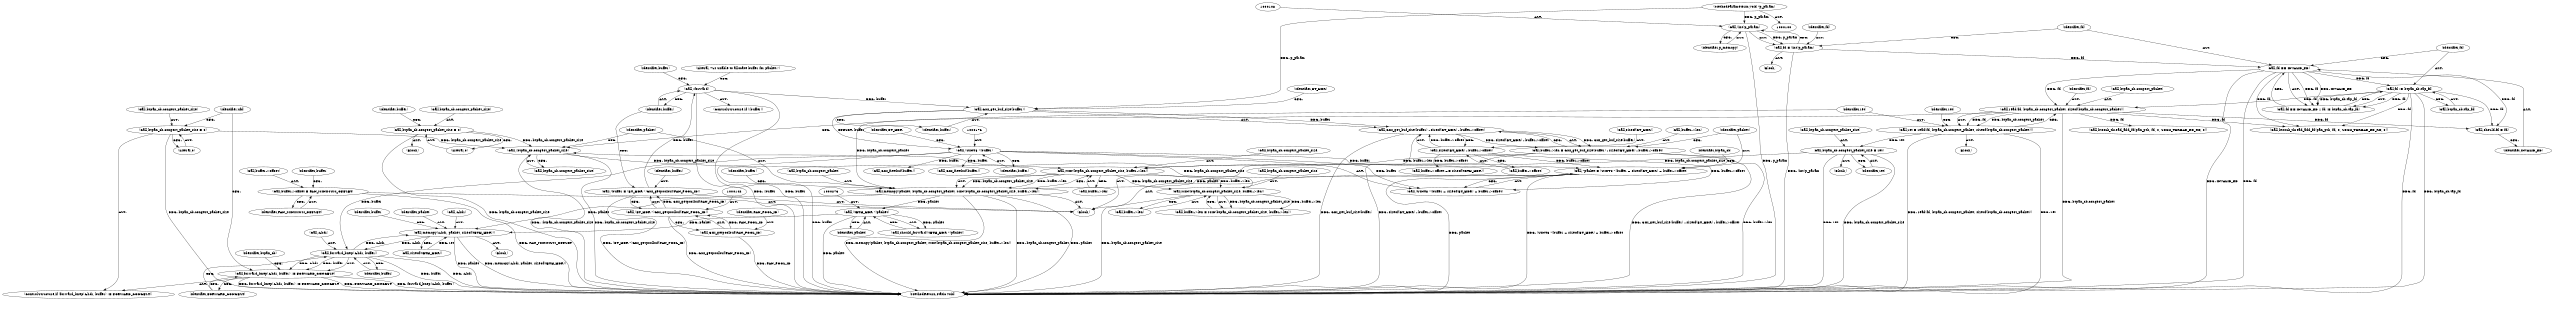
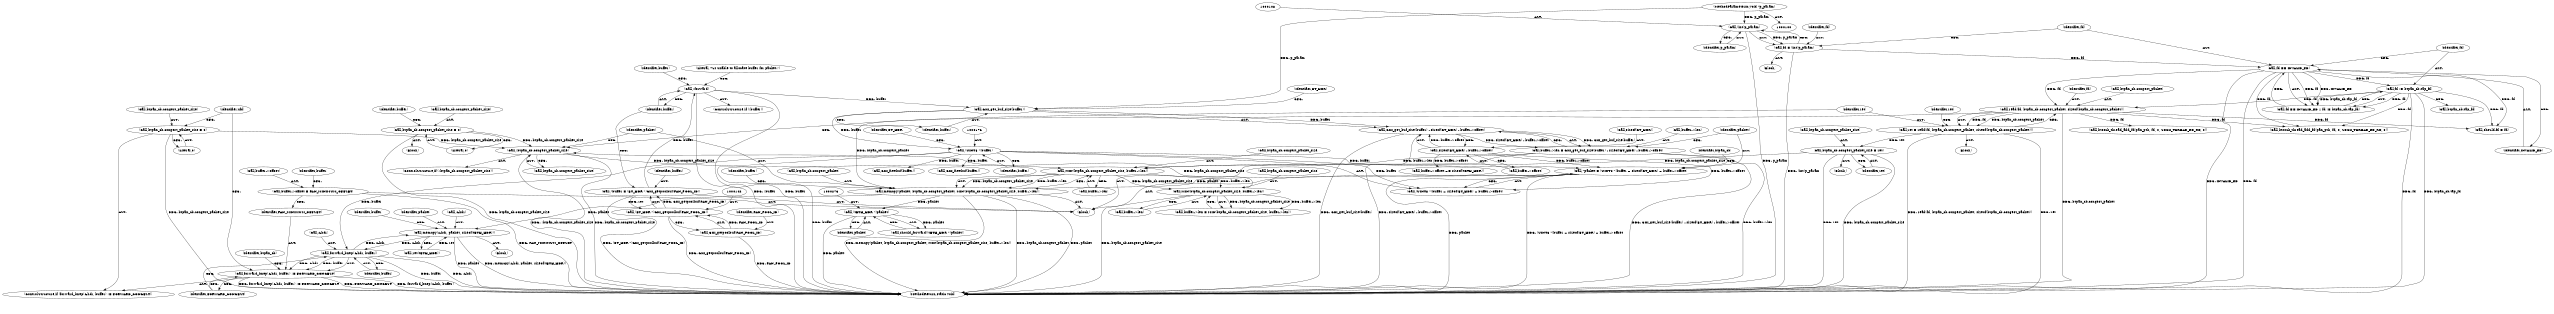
node "(Identifier,p_memcpy)": label "(Identifier,p_memcpy)" -> "(Identifier,p_param)"
edge "(Call,fd == INVALID_FD || fd != btpan_cb.tap_fd)" -> "(Call,fd == INVALID_FD)": label "CFG: " -> "DDG: "
edge "(Call,btpan_cb.tap_fd)" -> "(Call,fd != btpan_cb.tap_fd)": removed, label "AST:"
edge "(Call,GKI_get_buf_size(buffer))" -> "(Call,(UINT8 *)buffer)": label "OFFSET: buffer" -> "DDG: buffer"
edge "(Call,should.fd = fd)" -> "(Identifier,INVALID_FD)": now "(Call,fd == INVALID_FD)" -> "(Identifier,INVALID_FD)"
node "(ControlStructure,if (!btpan_cb.congest_packet_size))": added
edge "(Call,*buffer = (BT_HDR *)GKI_getpoolbuf(PAN_POOL_ID))" -> "(Call,(BT_HDR *)GKI_getpoolbuf(PAN_POOL_ID))": label "CFG: " -> "DDG: ret"
edge "(Identifier,PAN_MINIMUM_OFFSET)" -> "(Call,buffer->offset = PAN_MINIMUM_OFFSET)": now "(Identifier,PAN_MINIMUM_OFFSET)" -> "(Call,forward_bnep(&hdr, buffer) != FORWARD_CONGEST)"
edge "(Call,(tETH_HDR *)packet)" -> "(Call,memcpy(&hdr, packet, sizeof(tETH_HDR)))": removed, label "DDG: packet"
node "(Call,sizeof(tETH_HDR))": label "(Call,sizeof(tETH_HDR))" -> "(Call,ret(tETH_HDR))"
